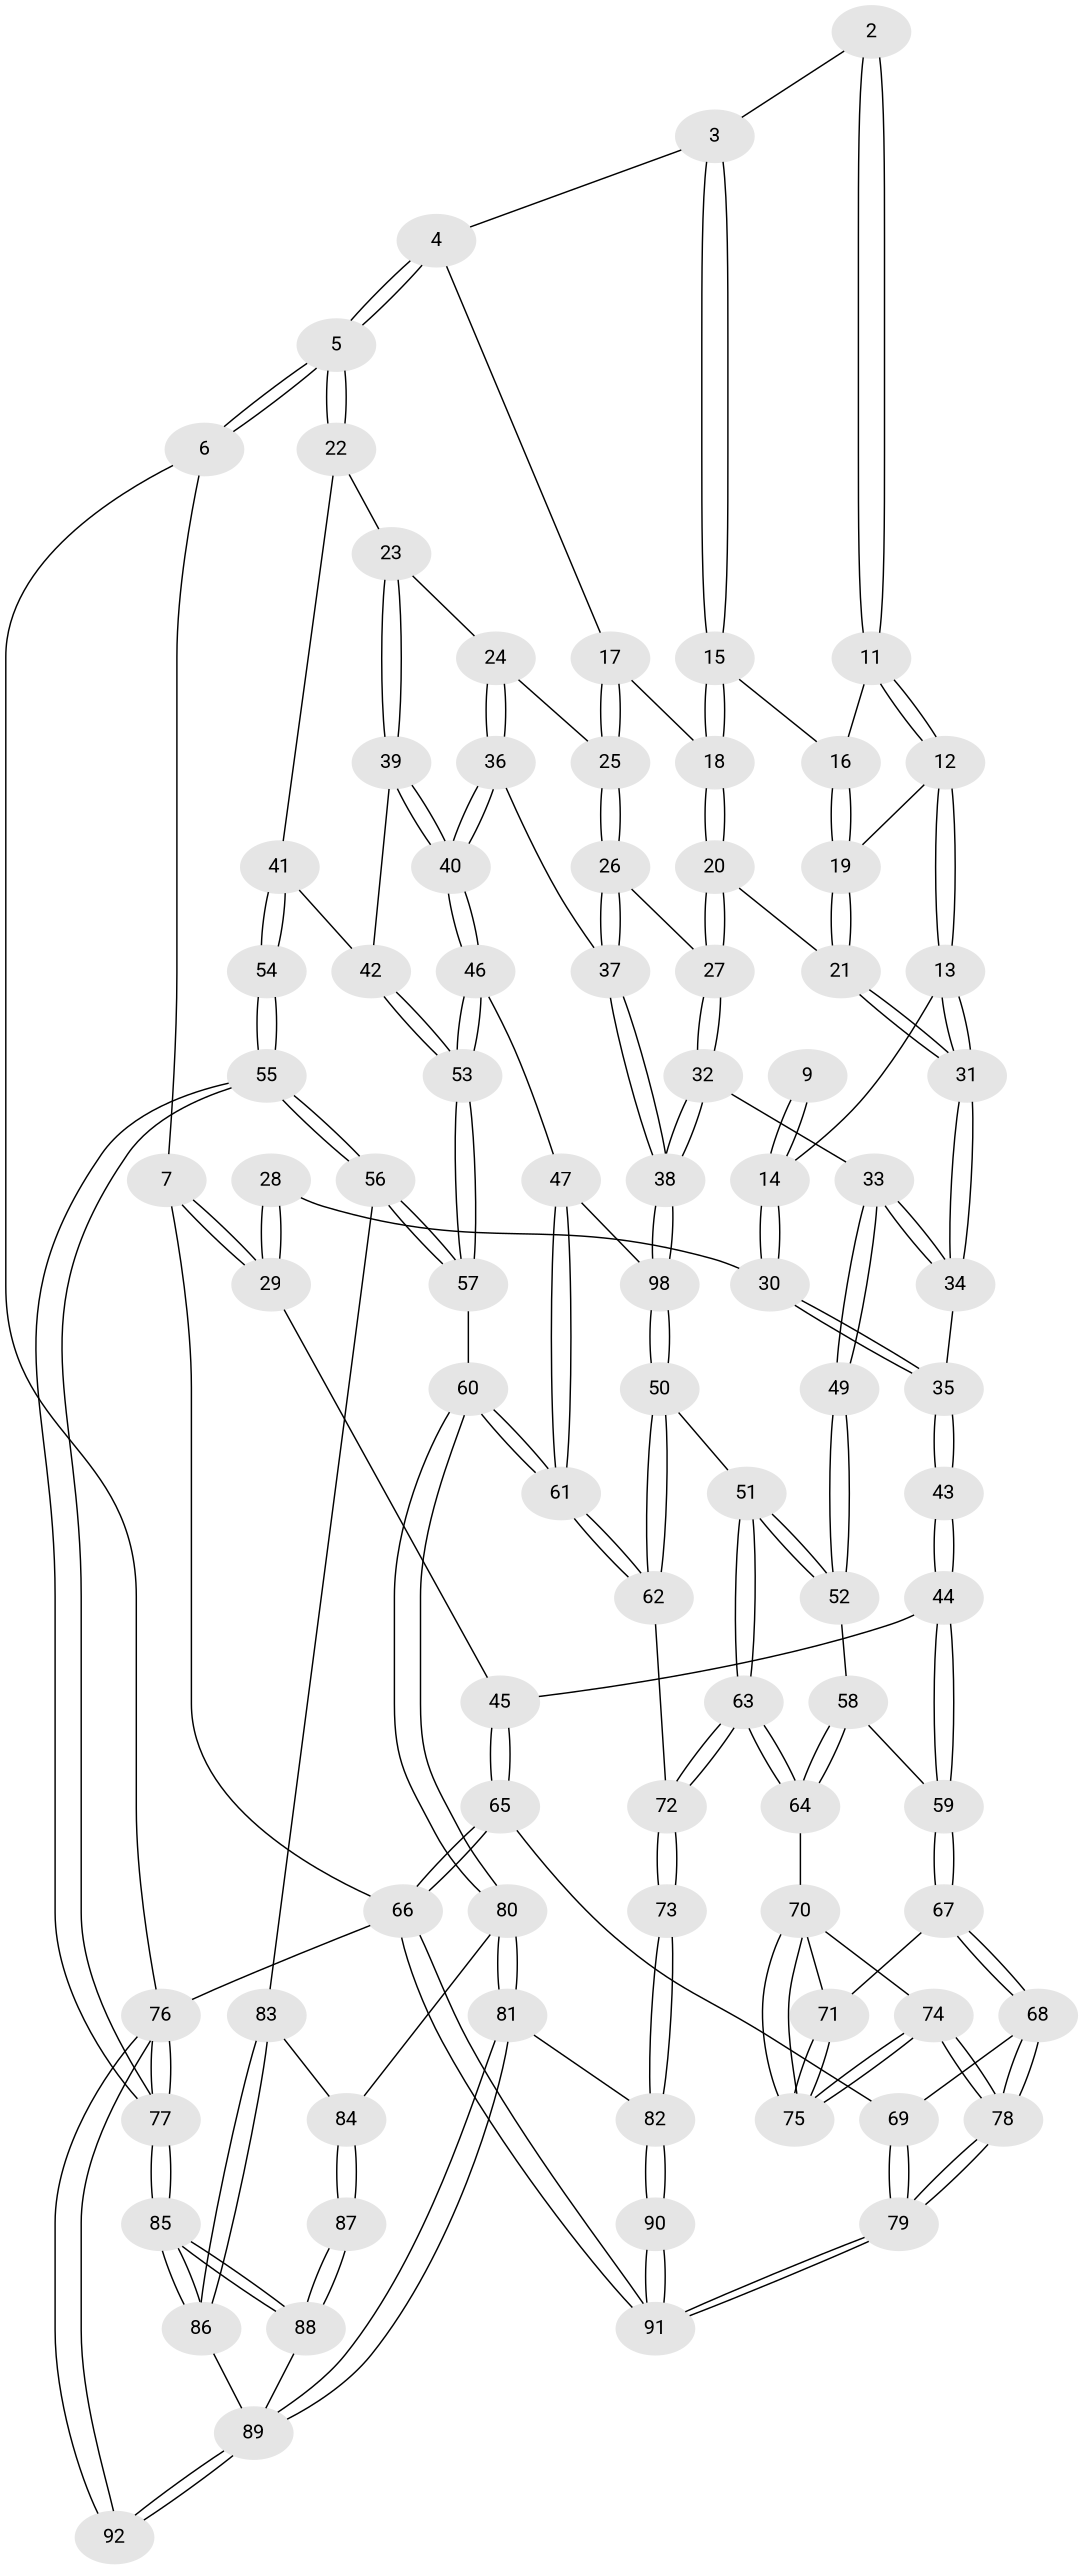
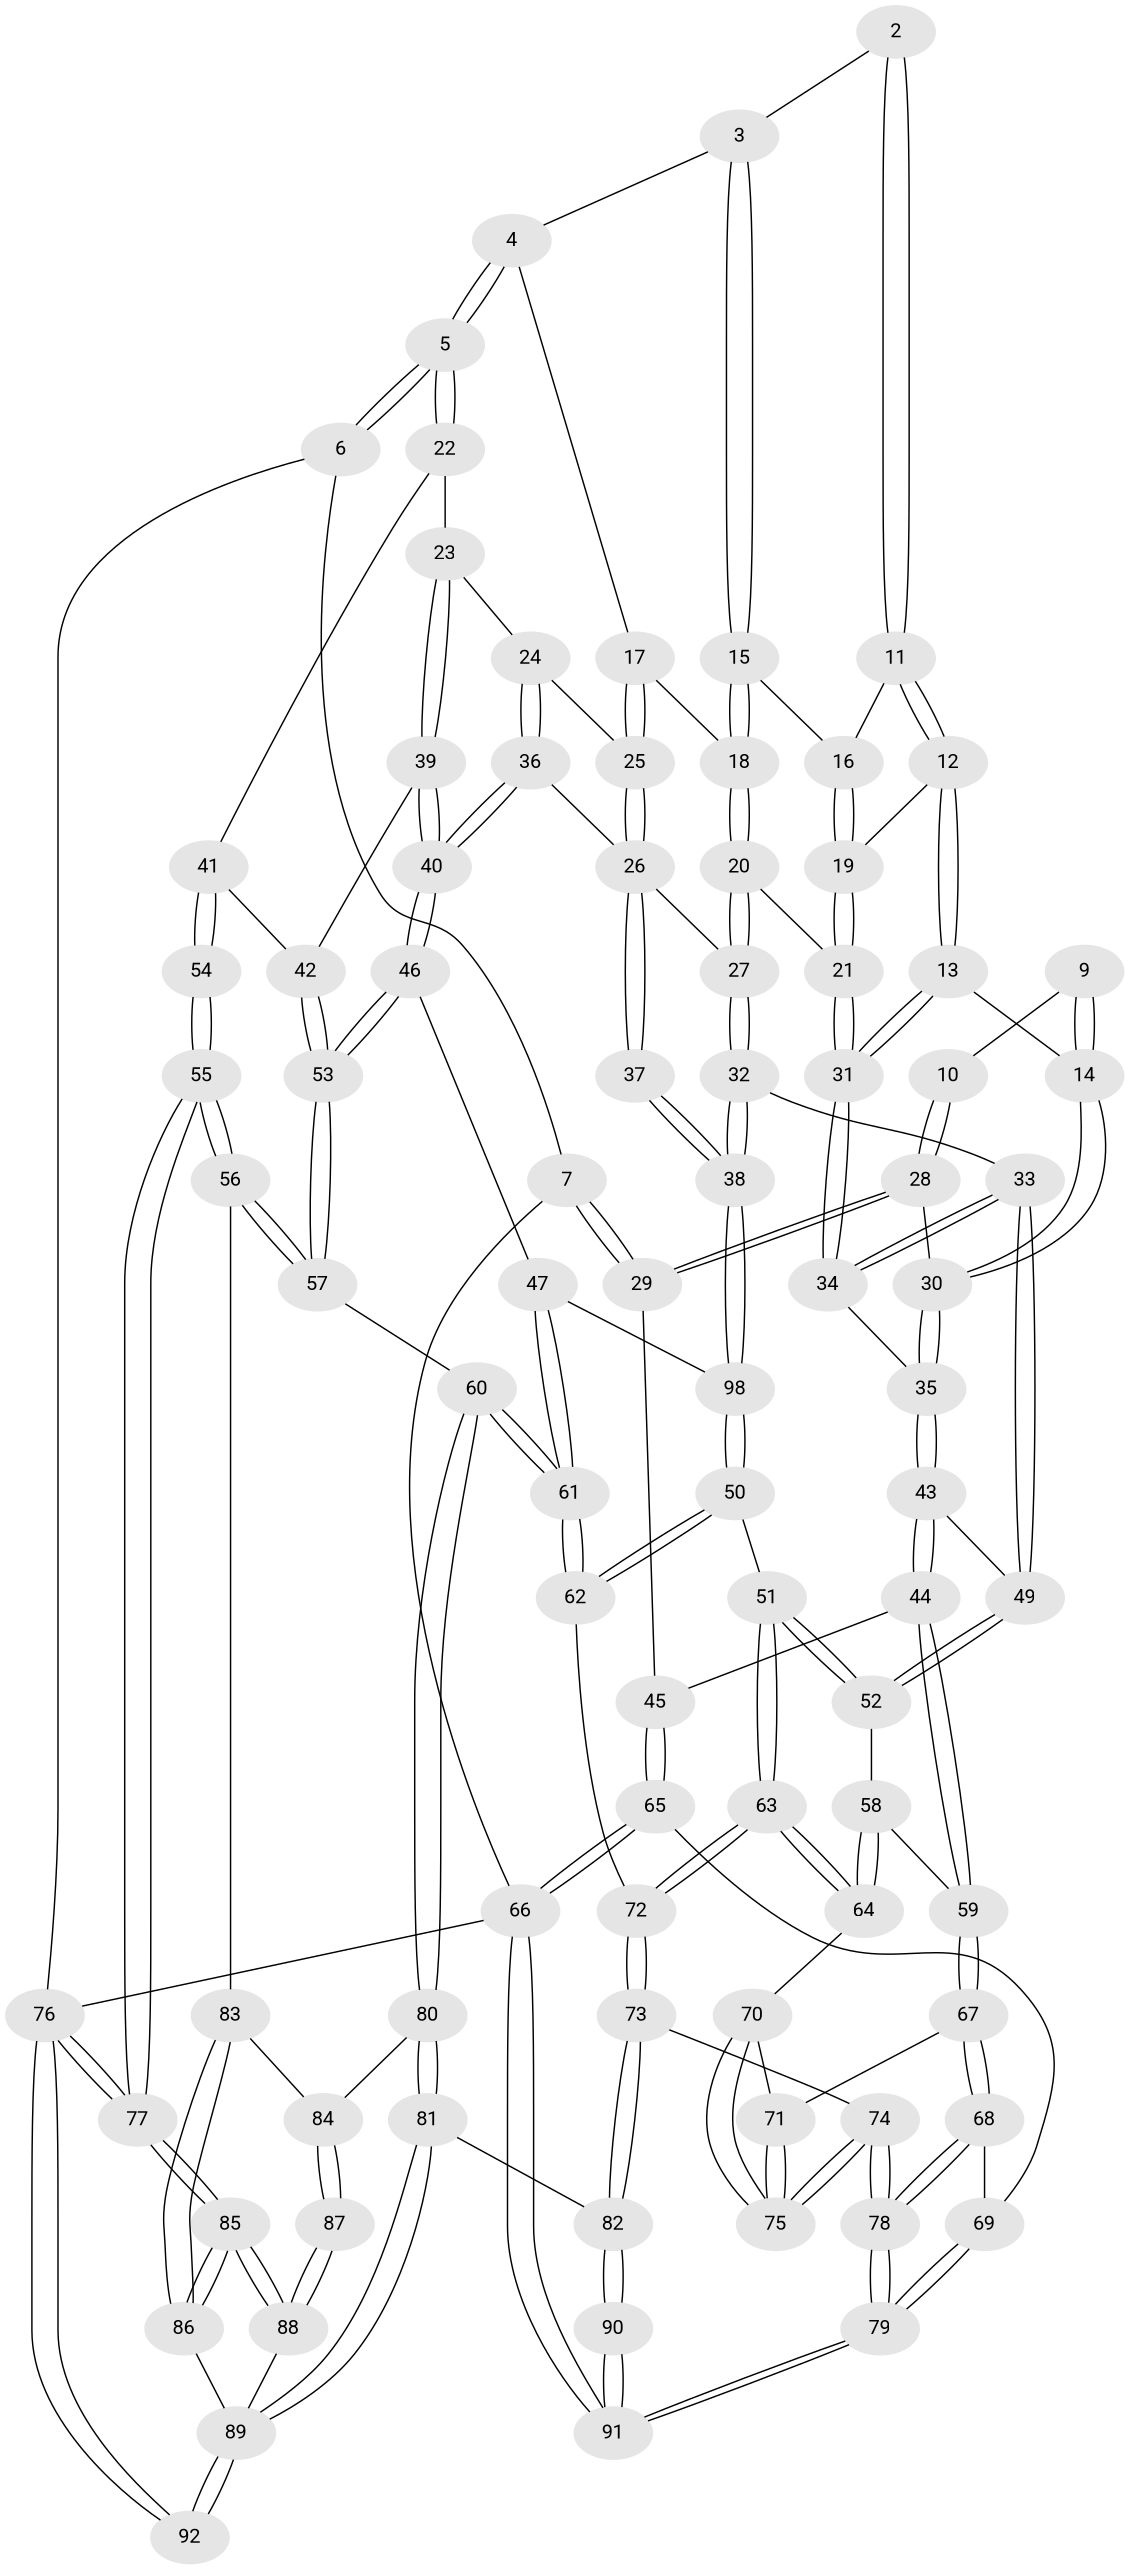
edge "36" -- "37": now "36" -- "26"
node "10": added
edge "43" -- "49": added
edge "70" -- "74": now "73" -- "74"
